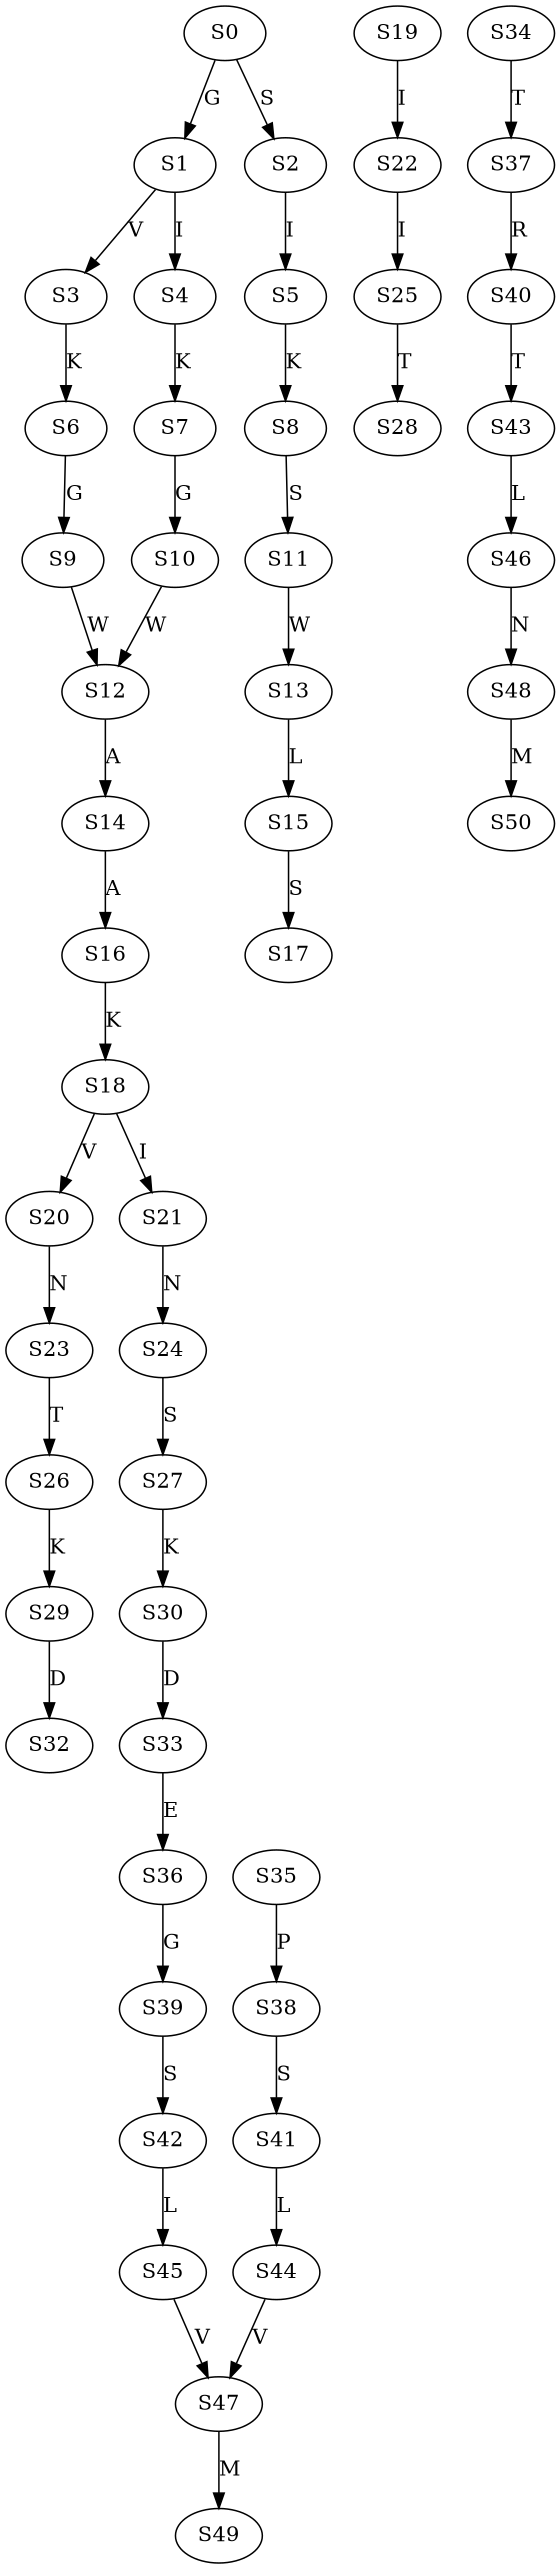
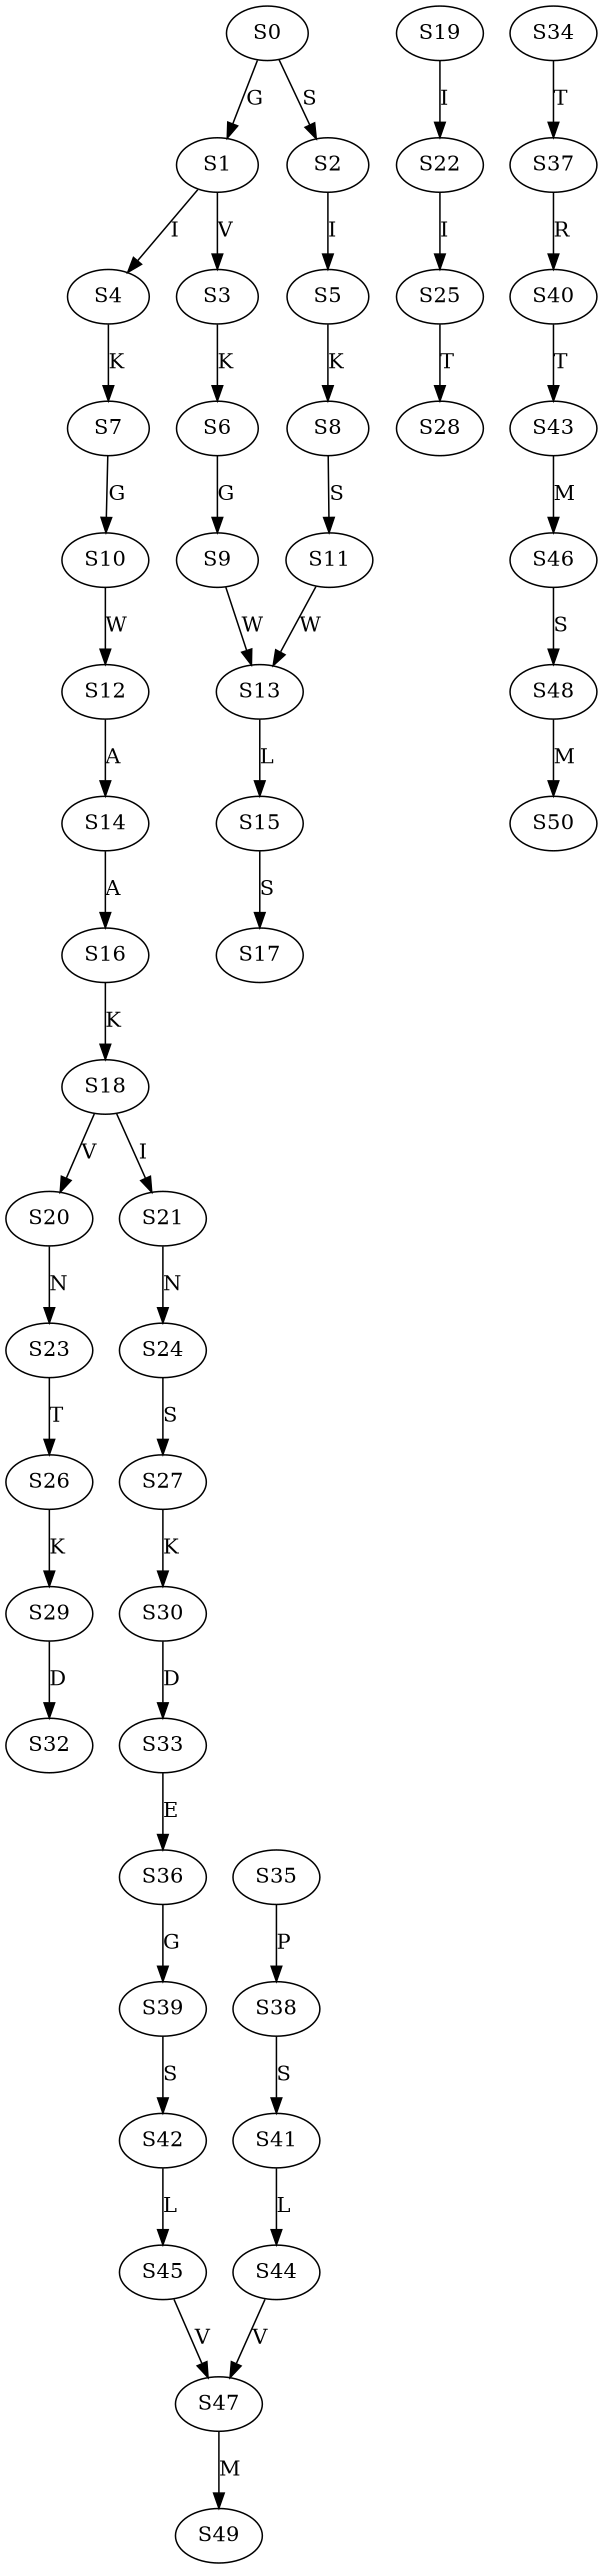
edge "S43" -> "S46": label "L" -> "M"
edge "S9" -> "S12": now "S9" -> "S13"
edge "S46" -> "S48": label "N" -> "S"
